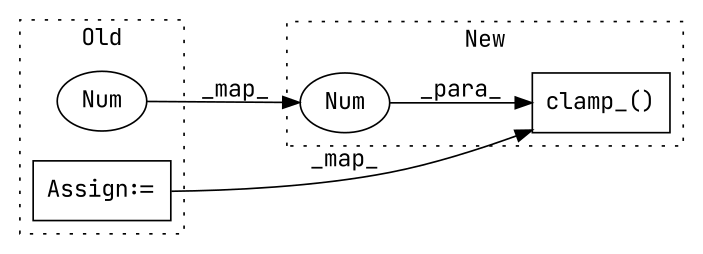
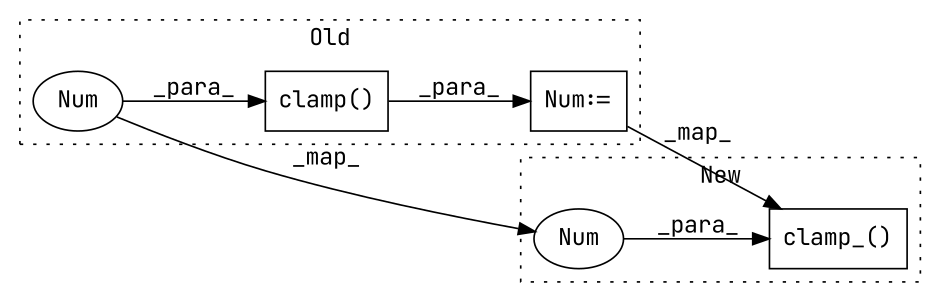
node "clamp()": added
node "Assign:=": label "Assign:=" -> "Num:="
